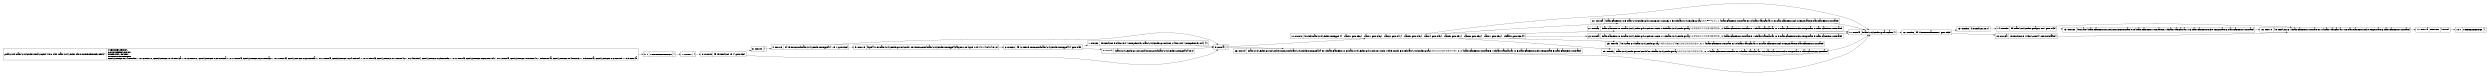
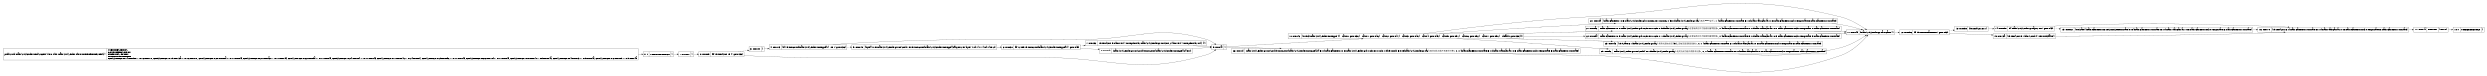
node "0: ?": text "MTH_ENTER_BLOCK" -> "MTH_TYPE_BLOCK"
